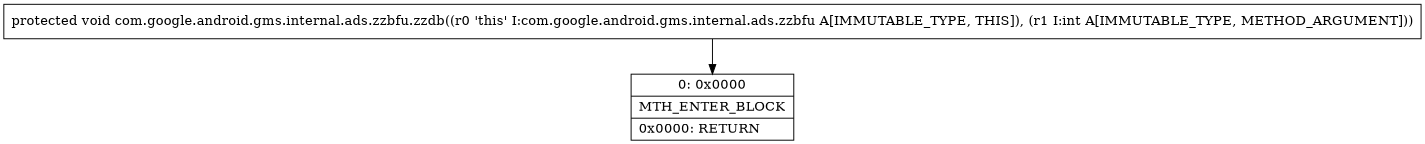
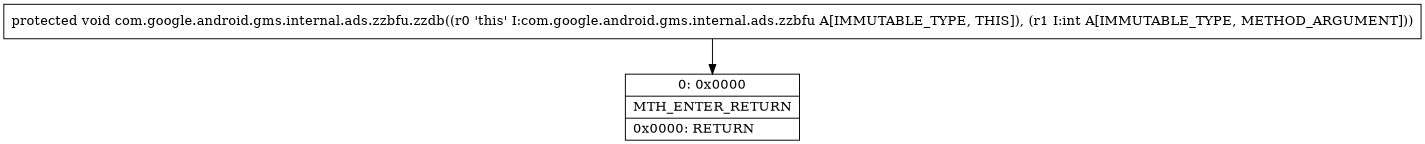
node "0: 0x0000": text "MTH_ENTER_BLOCK" -> "MTH_ENTER_RETURN"
